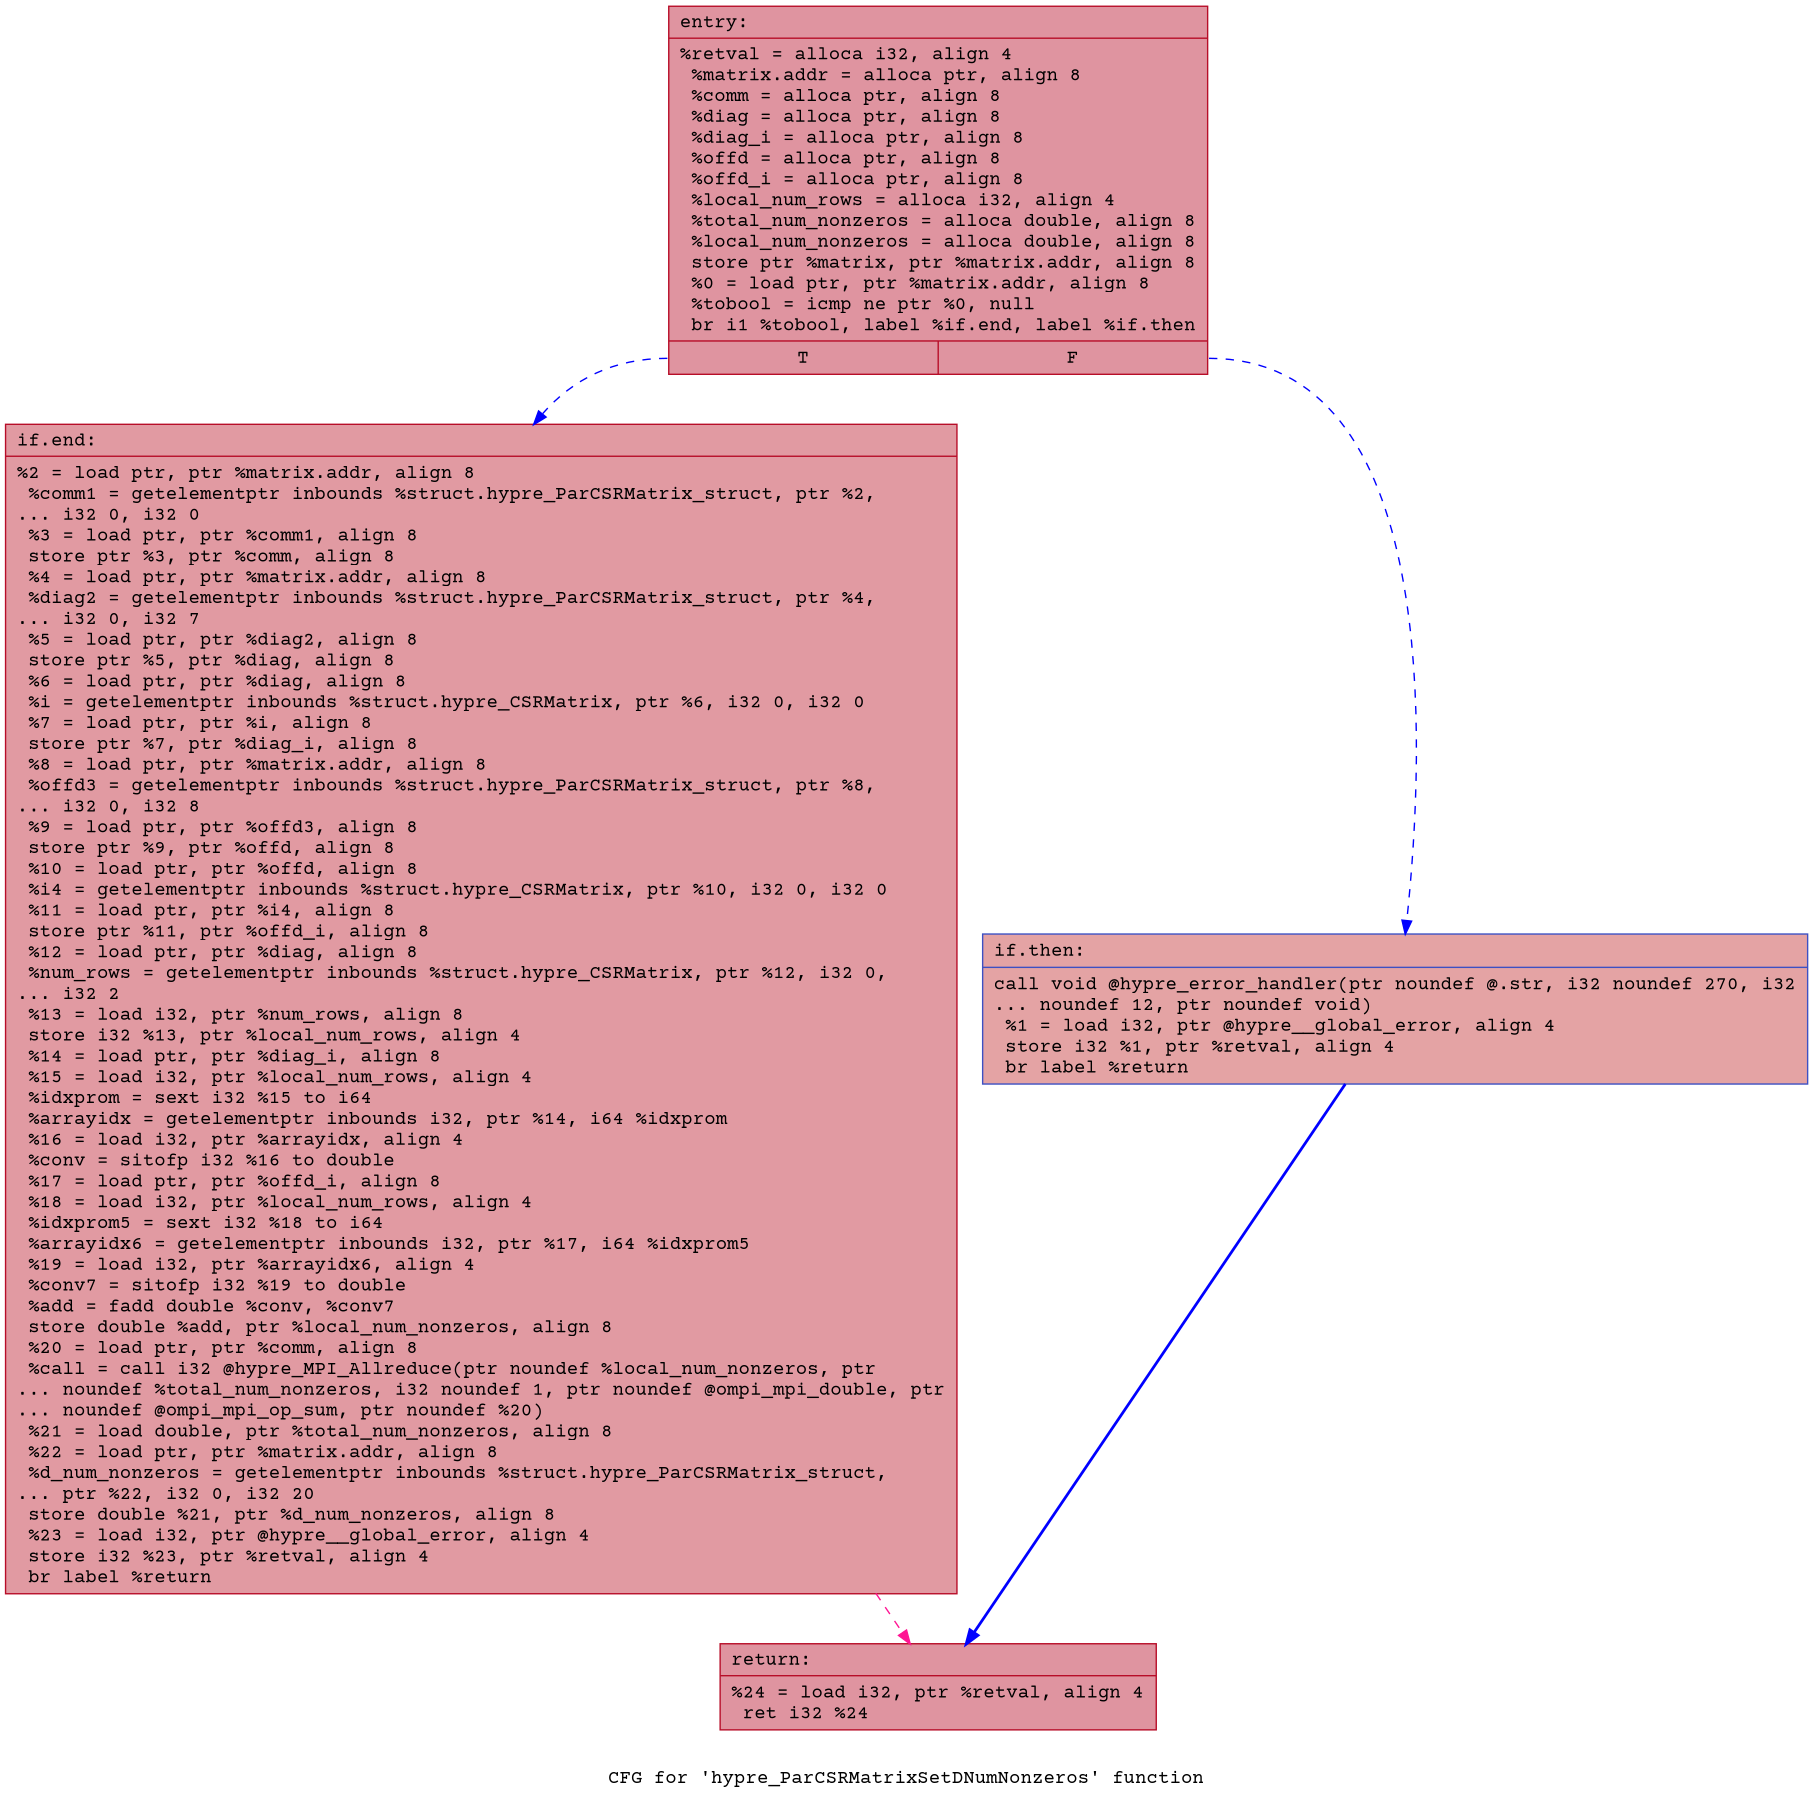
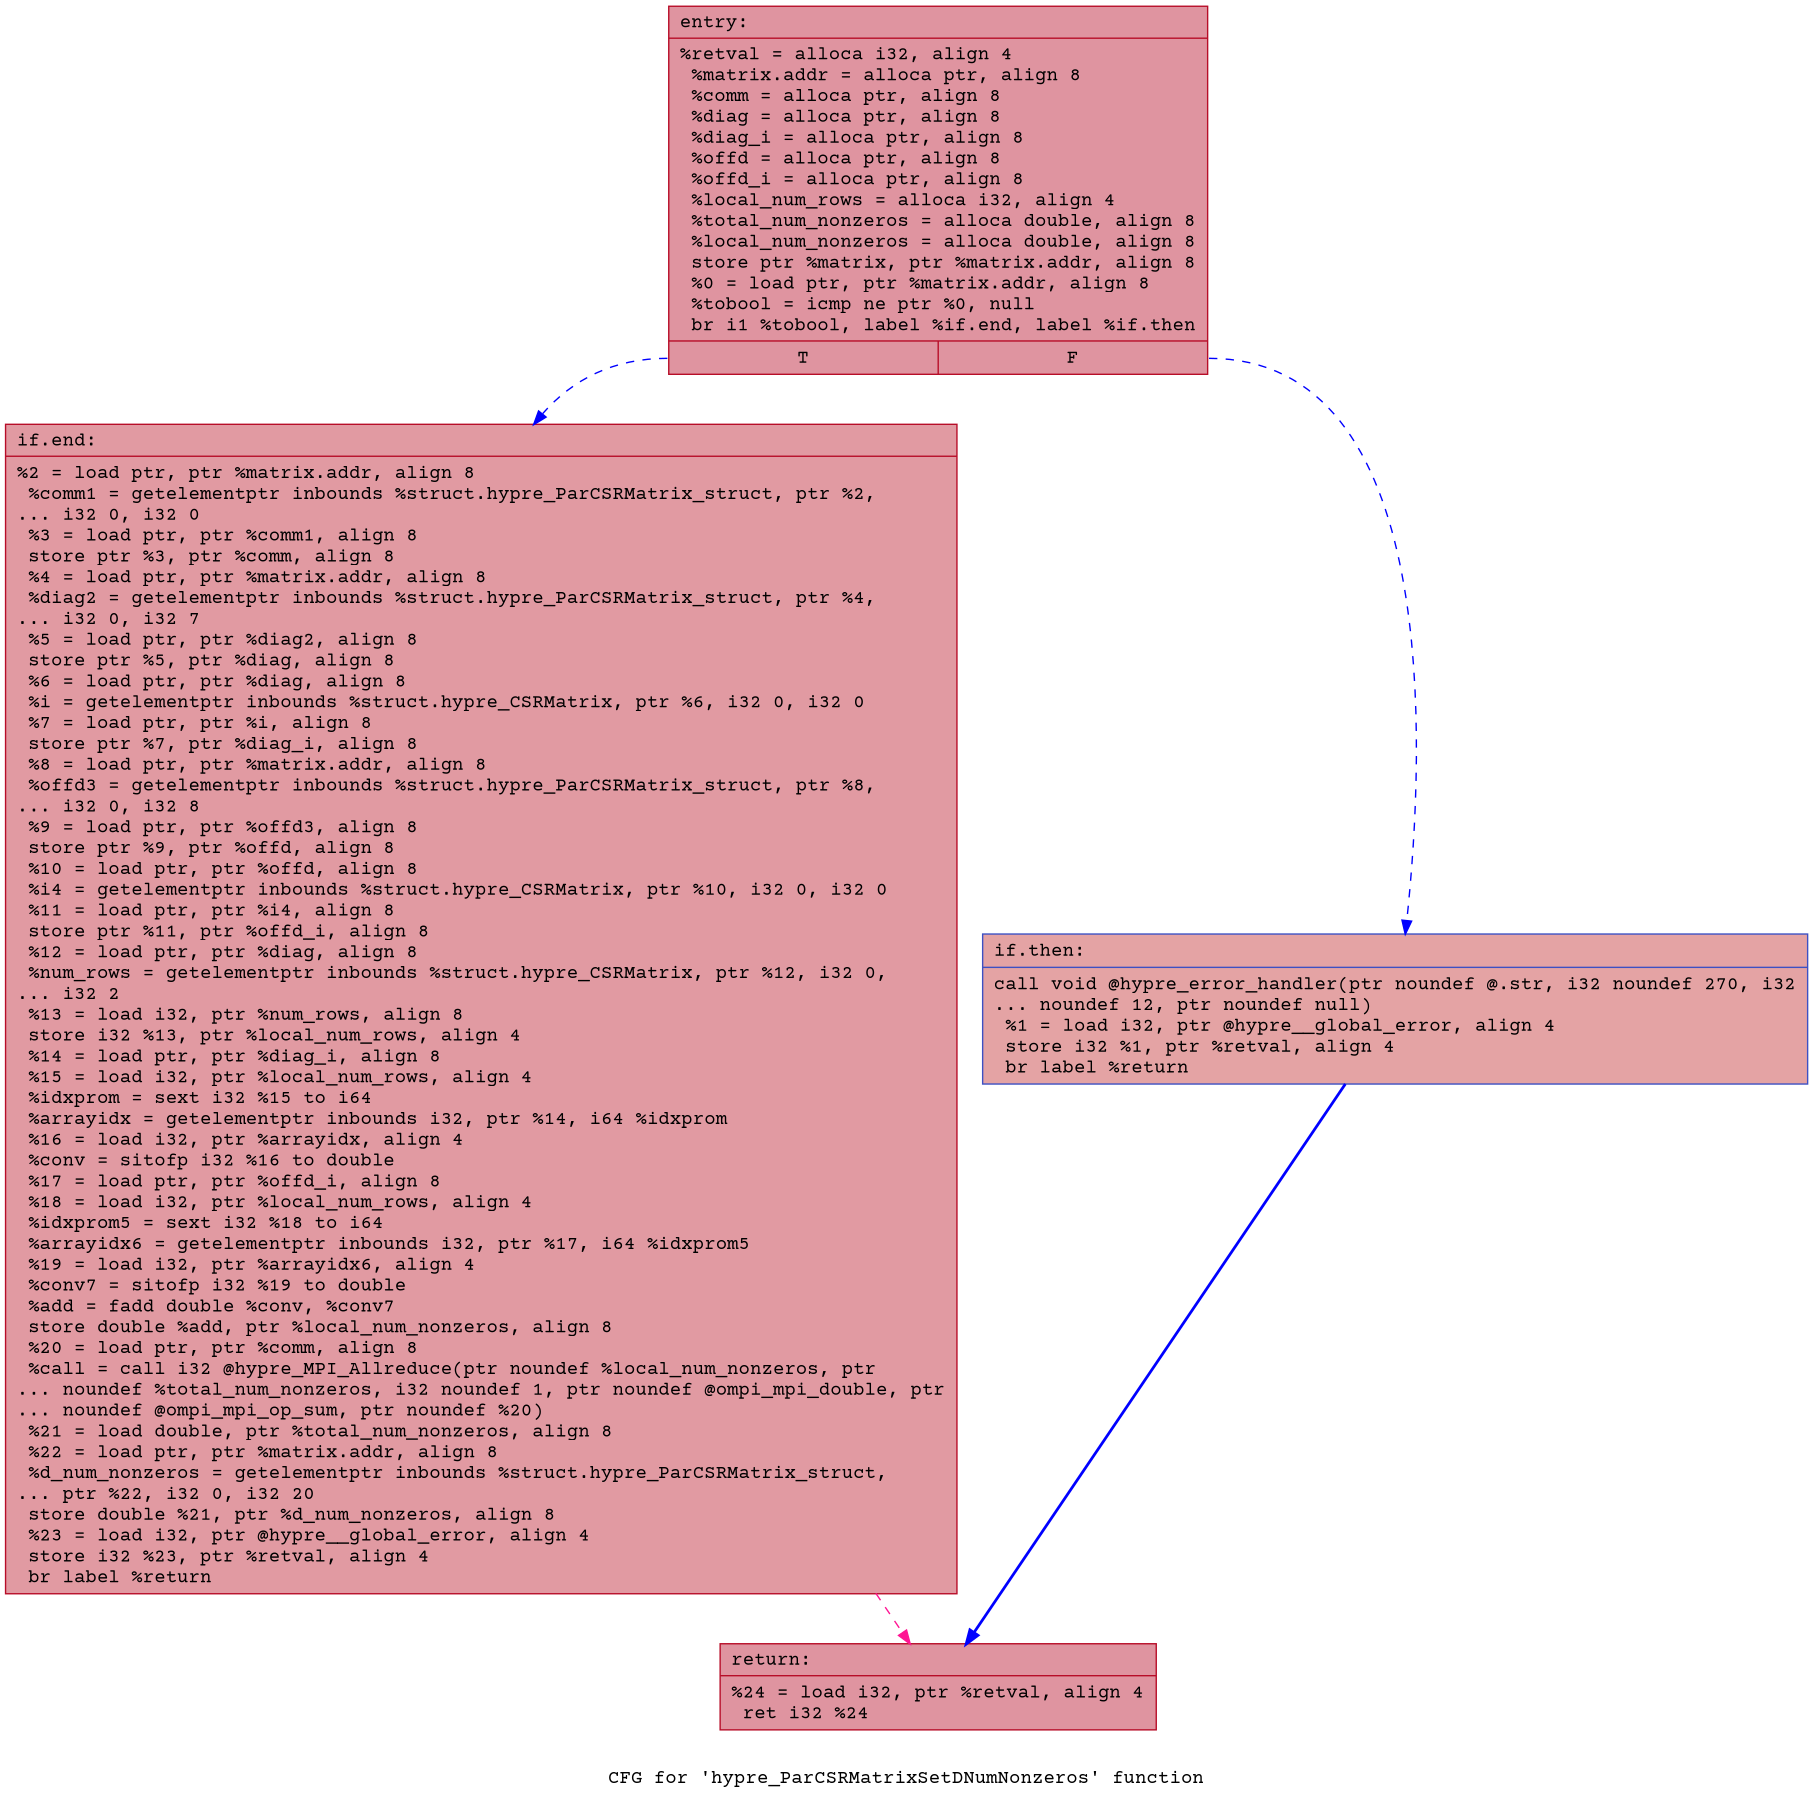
node "if.then:": text "... noundef 12, ptr noundef void)" -> "... noundef 12, ptr noundef null)"
